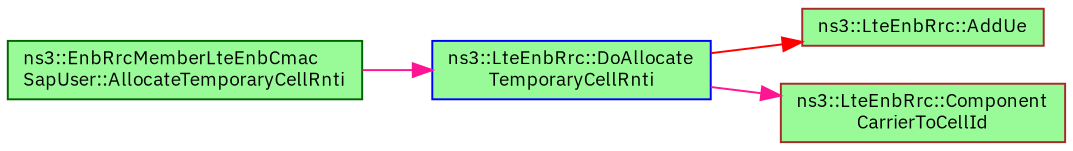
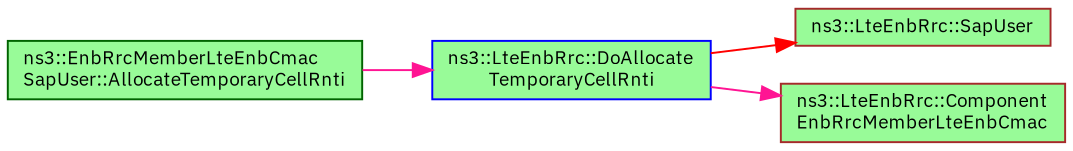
node "ns3::LteEnbRrc::AddUe": label "ns3::LteEnbRrc::AddUe" -> "ns3::LteEnbRrc::SapUser"
node "ns3::LteEnbRrc::Component CarrierToCellId": label "ns3::LteEnbRrc::Component CarrierToCellId" -> "ns3::LteEnbRrc::Component EnbRrcMemberLteEnbCmac"
